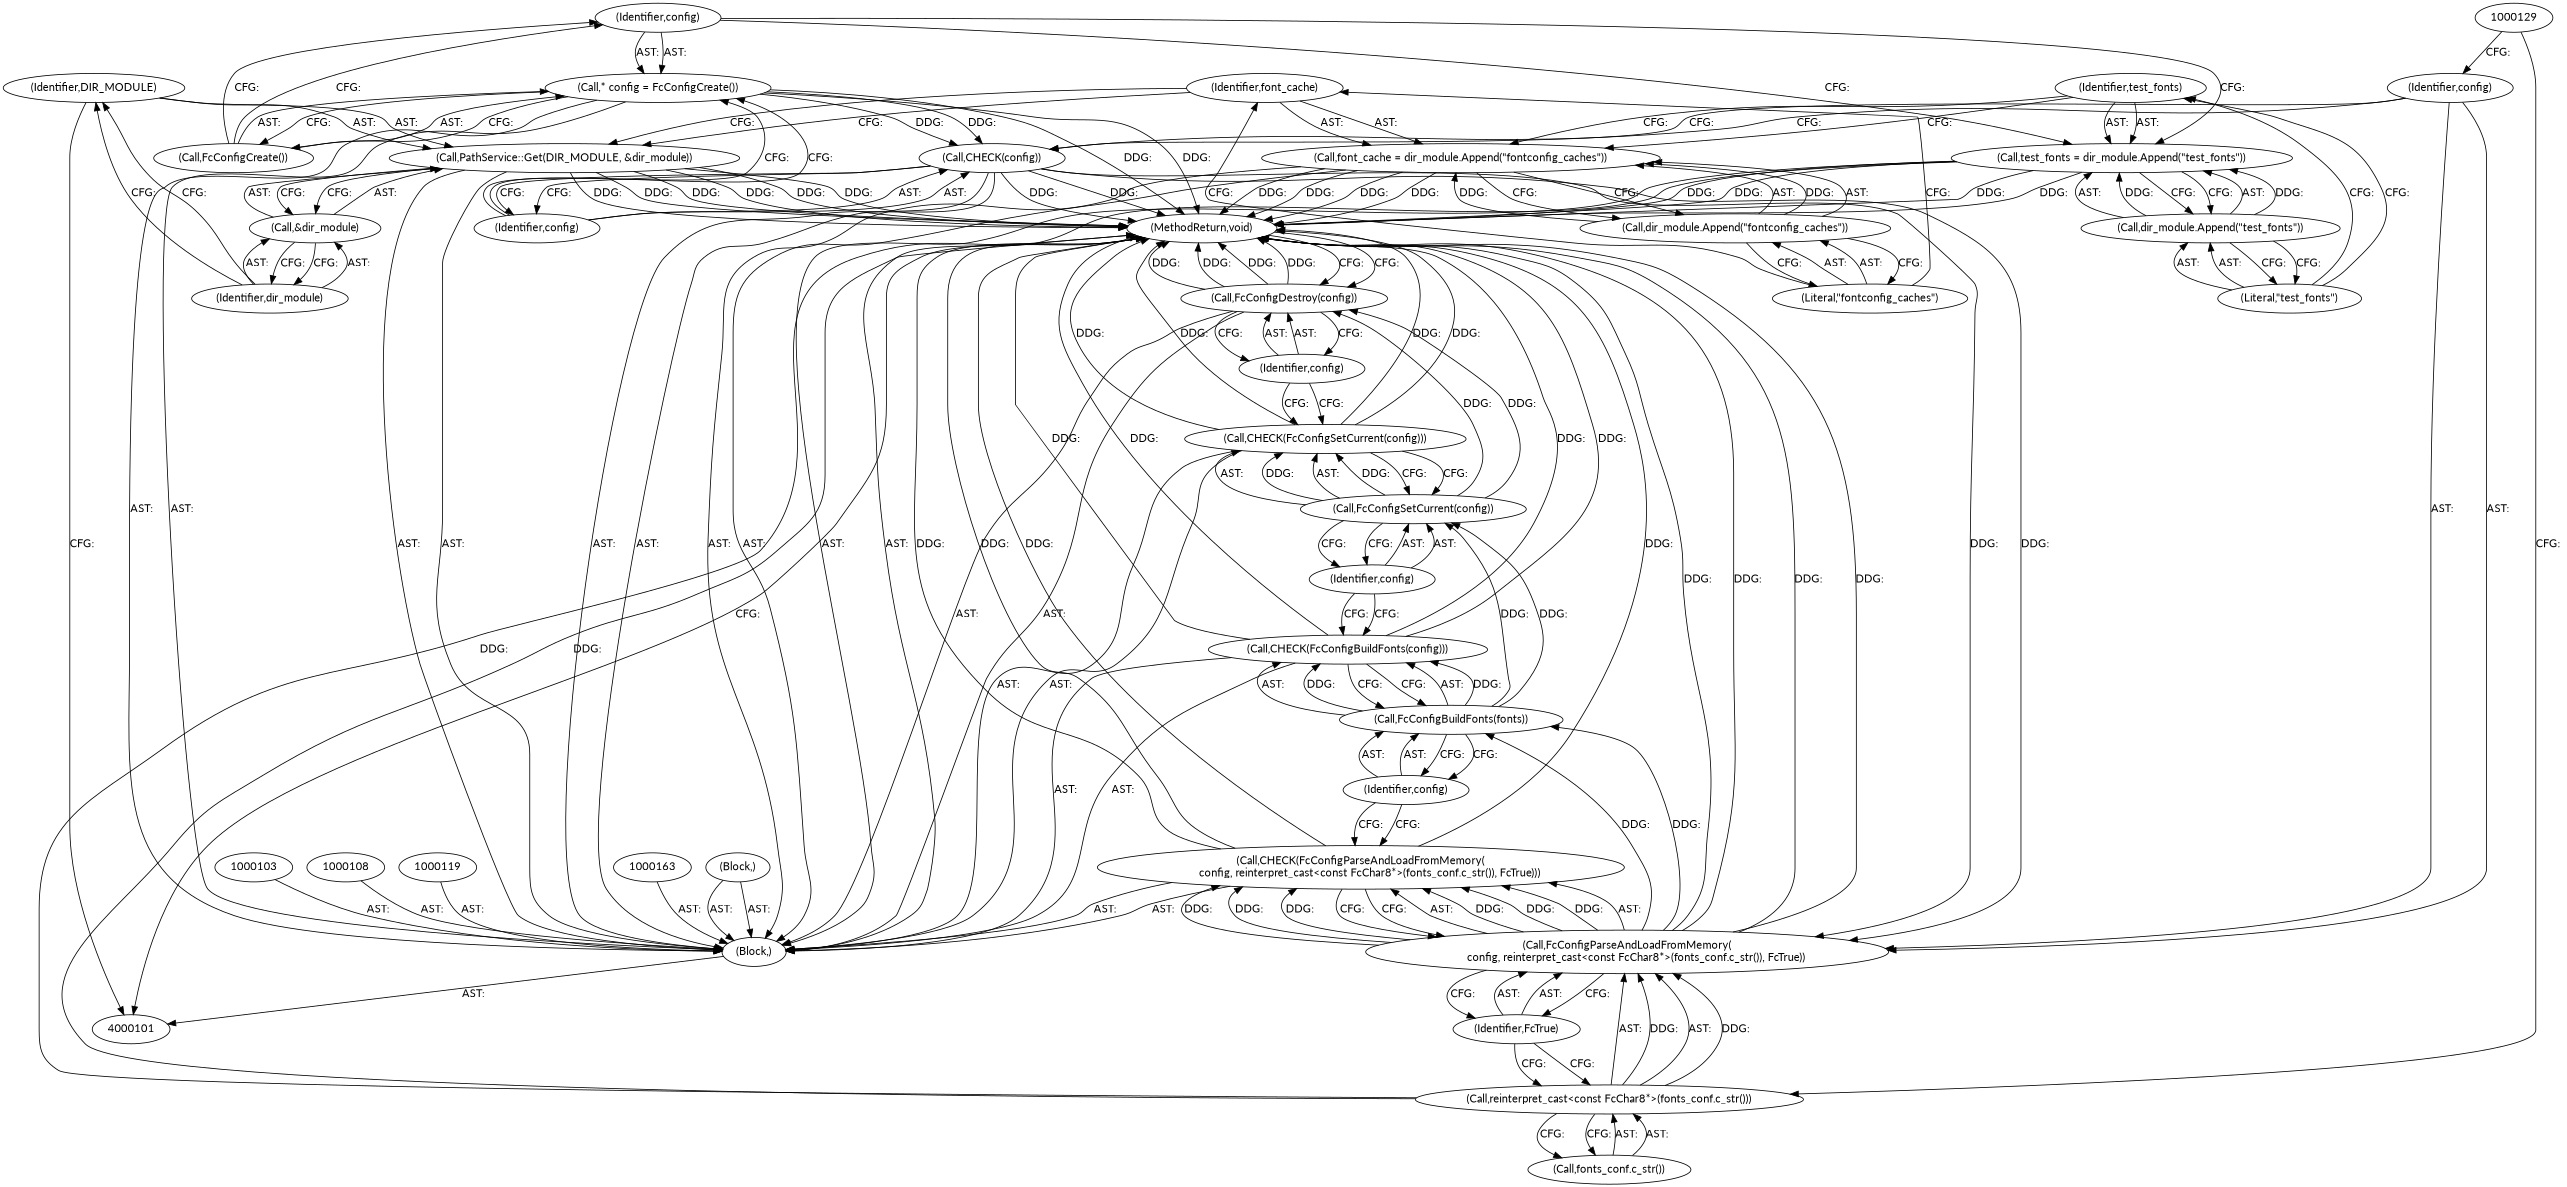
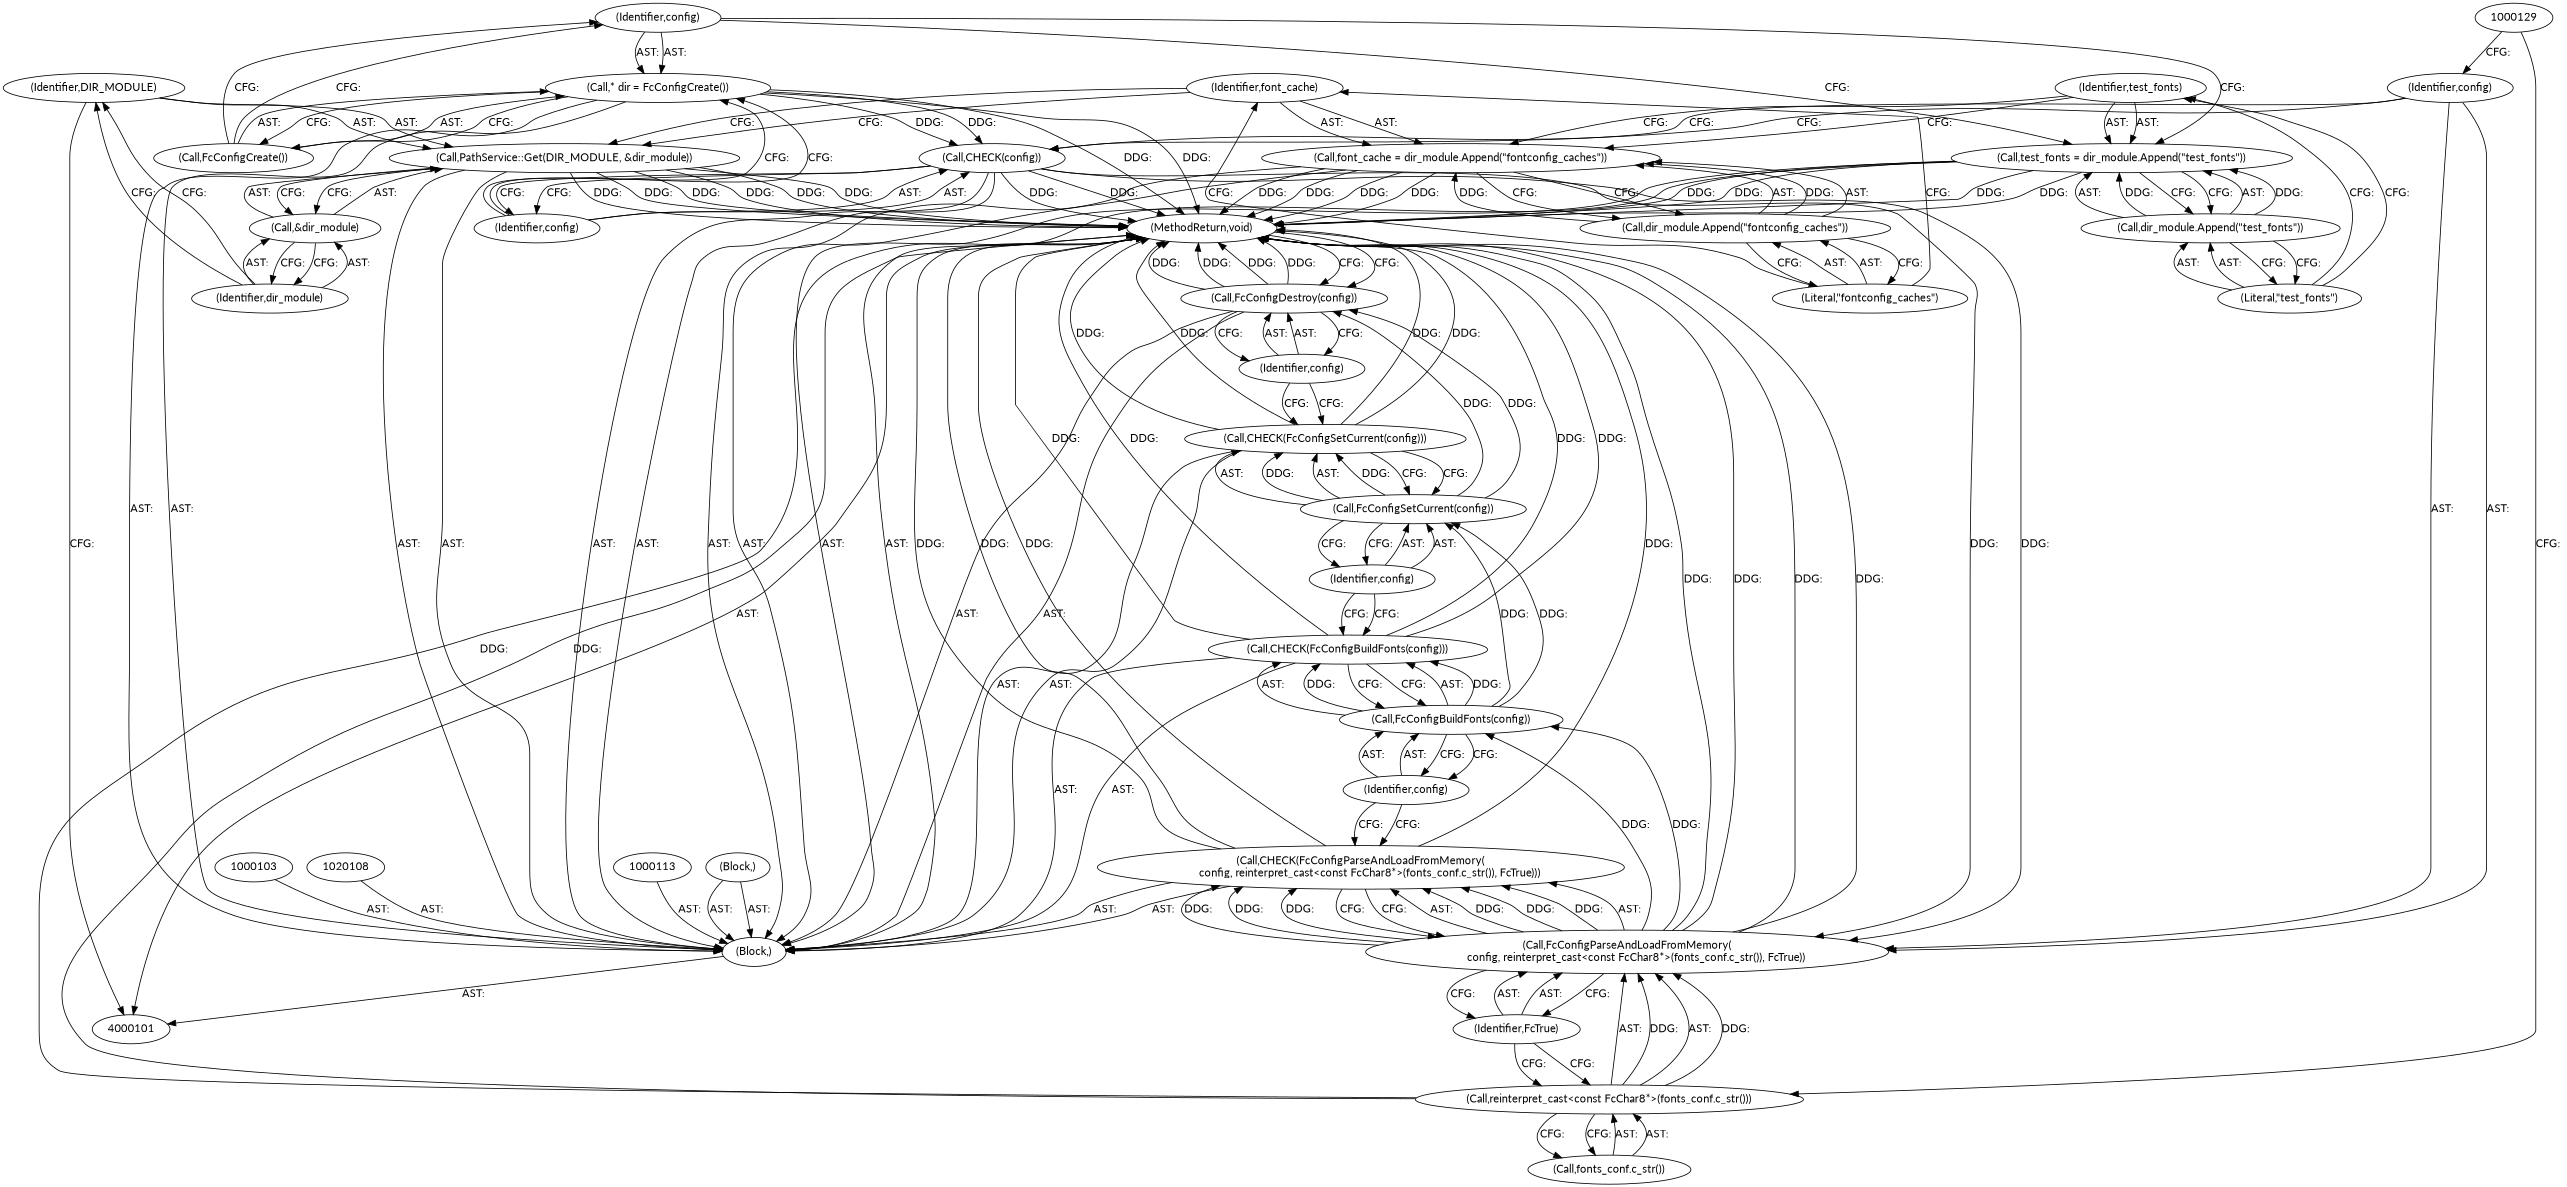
node "(Call,* config = FcConfigCreate())": label "(Call,* config = FcConfigCreate())" -> "(Call,* dir = FcConfigCreate())"
edge "(MethodReturn,void)" -> "4000101": label "CFG: " -> "AST: "
node "(Call,FcConfigBuildFonts(fonts))": label "(Call,FcConfigBuildFonts(fonts))" -> "(Call,FcConfigBuildFonts(config))"
node "1000108": label "1000108" -> "1020108"
node "1000119": removed
node "1000163": label "1000163" -> "1000113"
